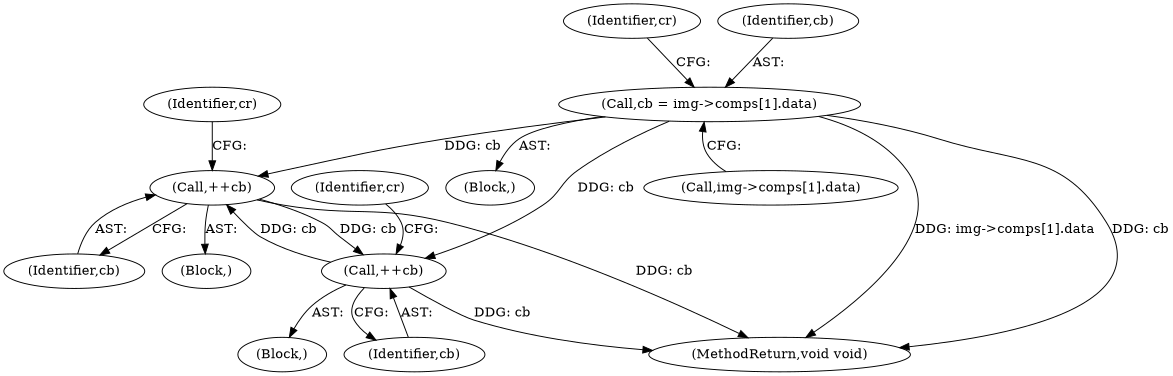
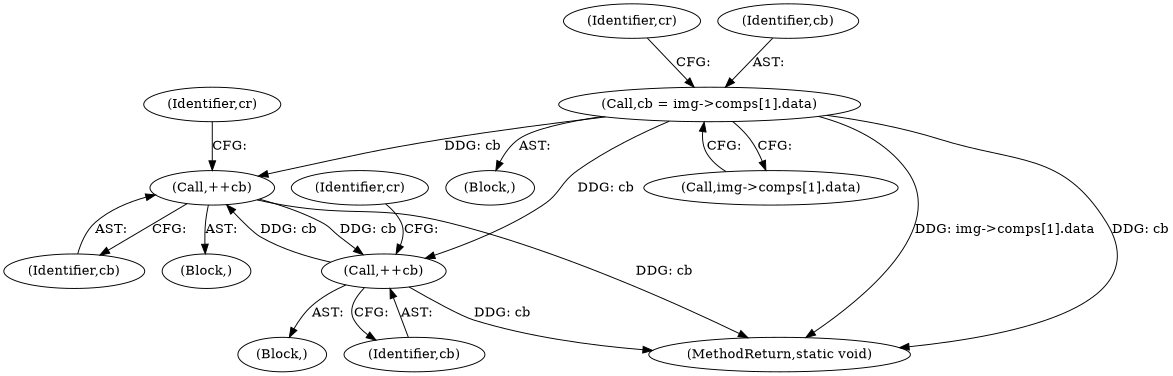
edge "(Call,cb = img->comps[1].data)" -> "(Call,img->comps[1].data)": added, label "CFG:"
node "(MethodReturn,void void)": label "(MethodReturn,void void)" -> "(MethodReturn,static void)"
